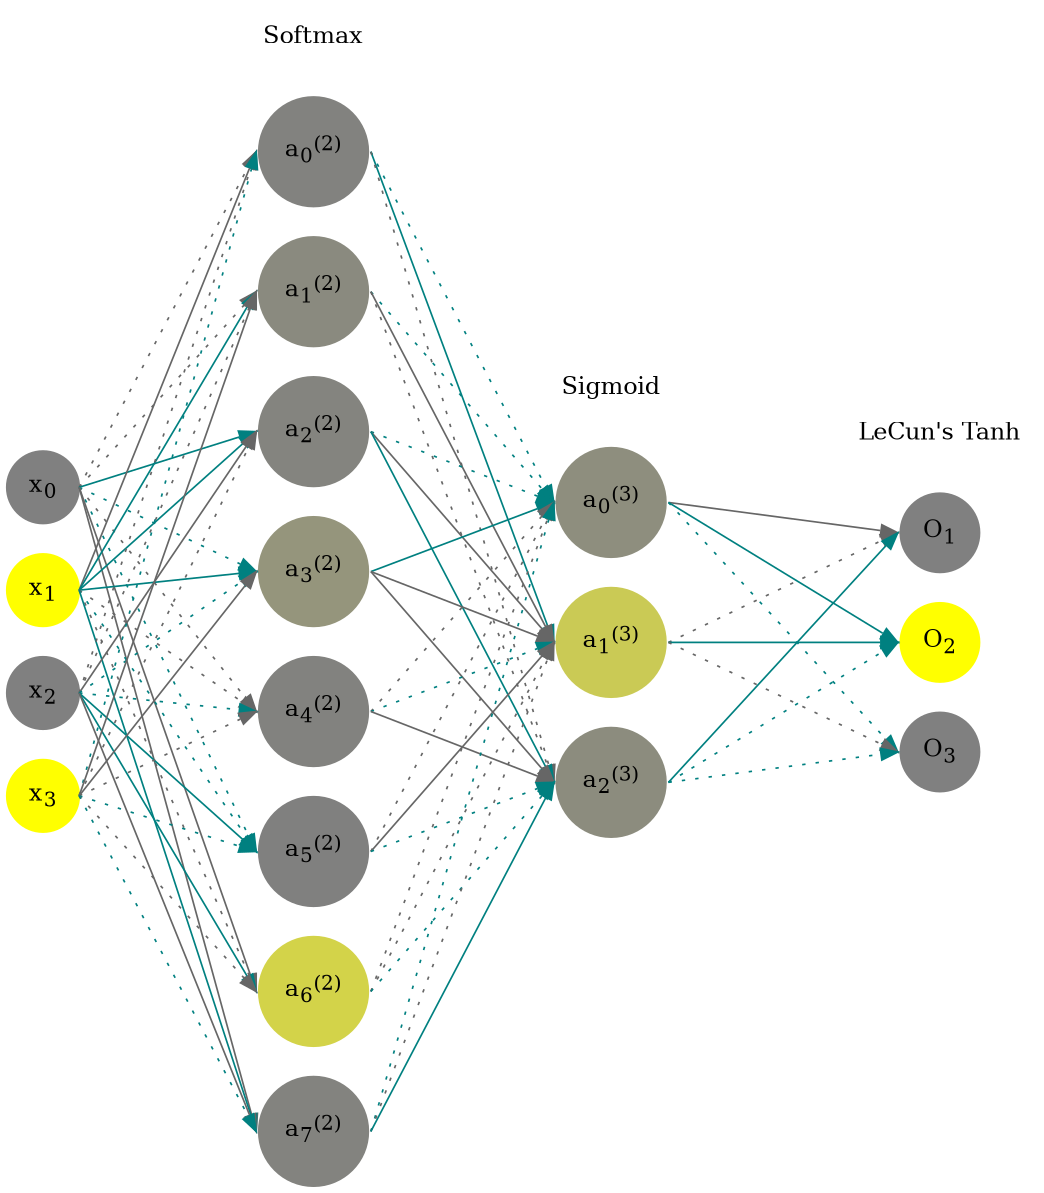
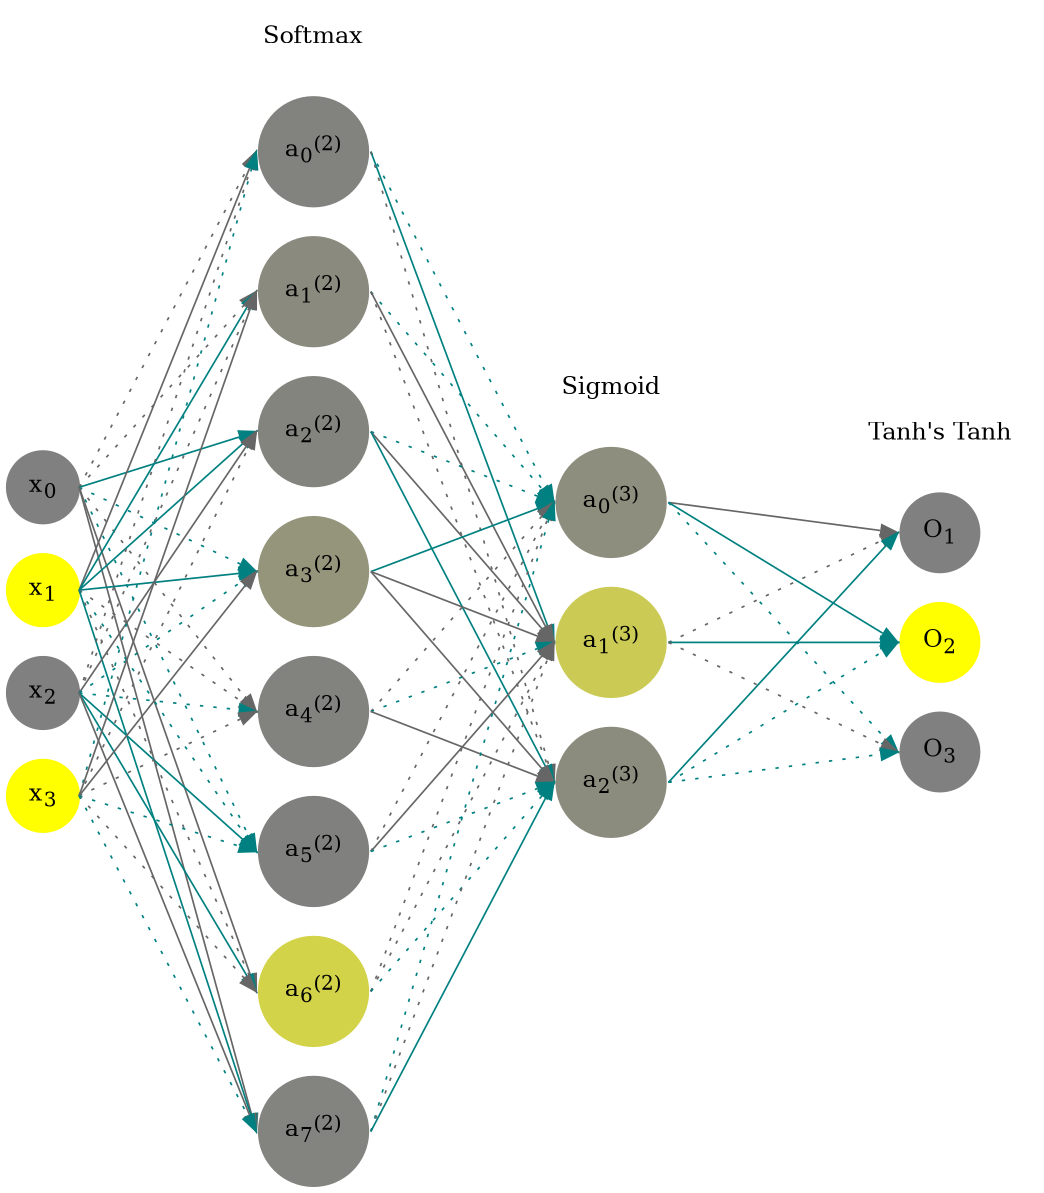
node "LeCun's Tanh": label "LeCun's Tanh" -> "Tanh's Tanh"
